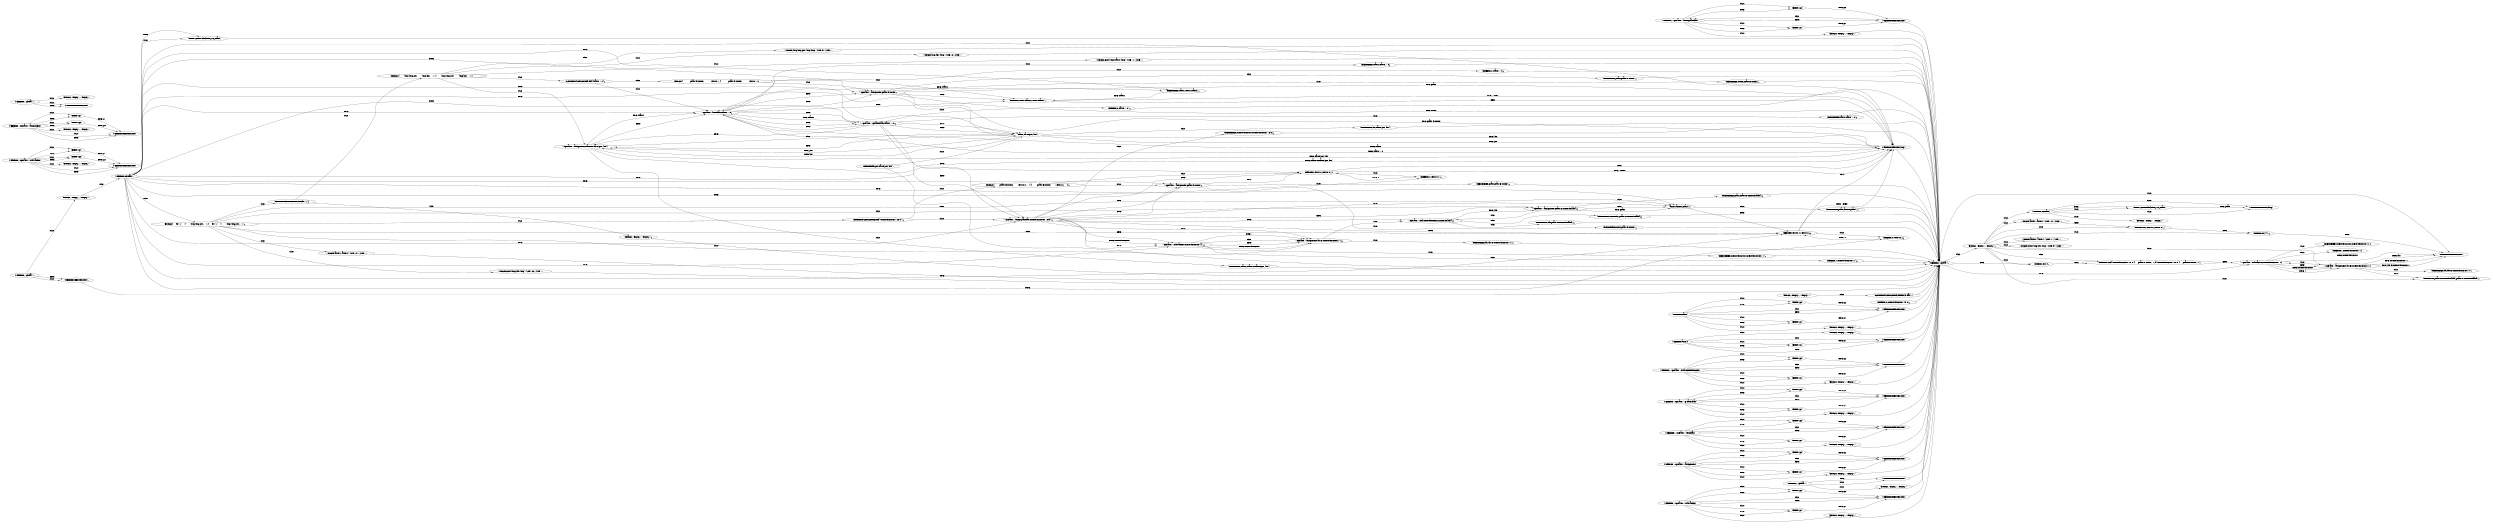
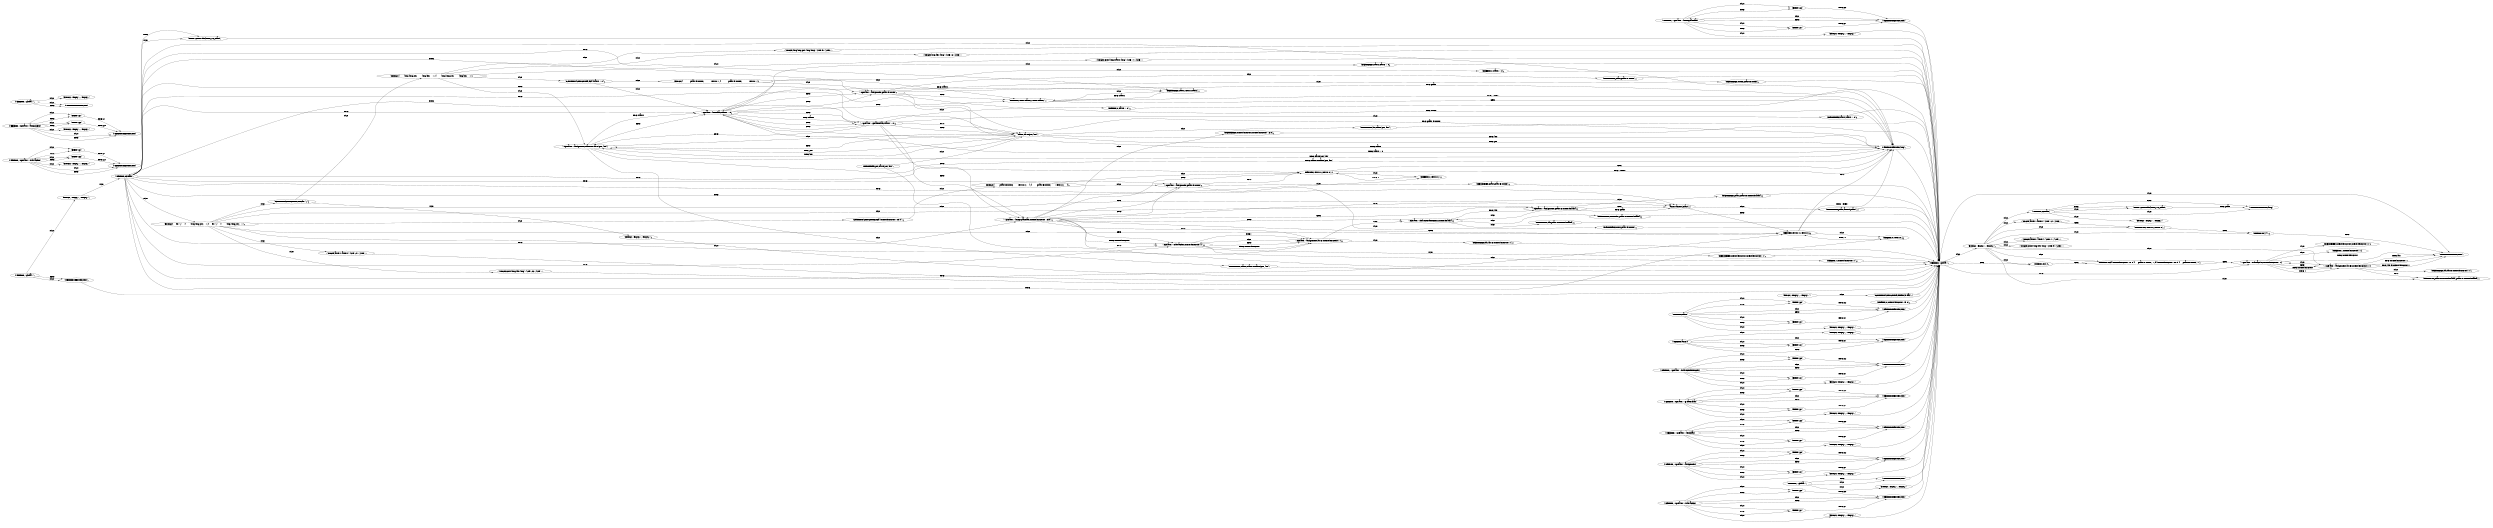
edge "(RETURN,return status;,return status;)" -> "(IDENTIFIER,status,return status;)": added, label "AST:"
edge "(CONTROL_STRUCTURE,IF,if (m_entries_count <= 0))" -> "(<operator>.lessEqualsThan,m_entries_count <= 0)": removed, label "AST:"
